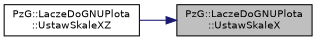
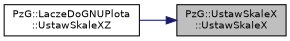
node "PzG::LaczeDoGNUPlota ::UstawSkaleX": label "PzG::LaczeDoGNUPlota ::UstawSkaleX" -> "PzG::UstawSkaleX ::UstawSkaleX"
